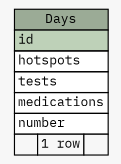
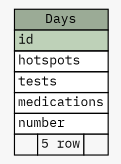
node "Days": text "1 row" -> "5 row"
